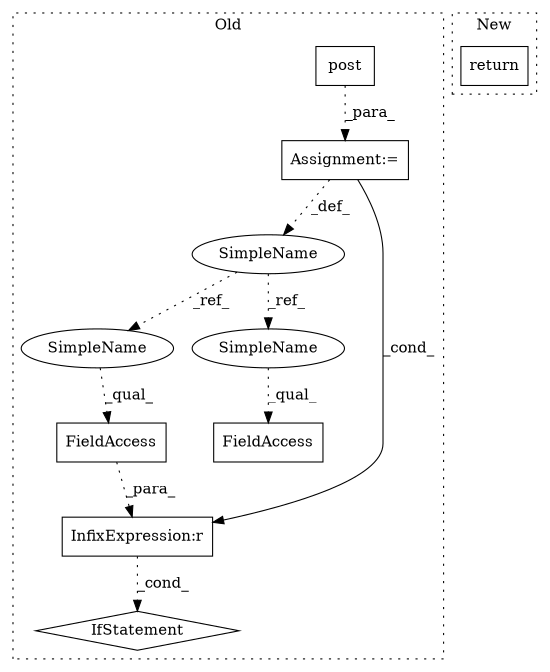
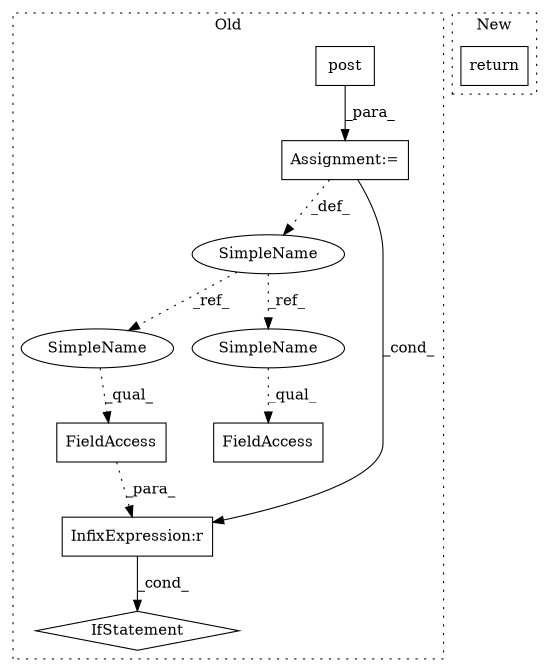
edge "post" -> "Assignment:=": style dotted -> solid
edge "InfixExpression:r" -> "IfStatement": style dotted -> solid
